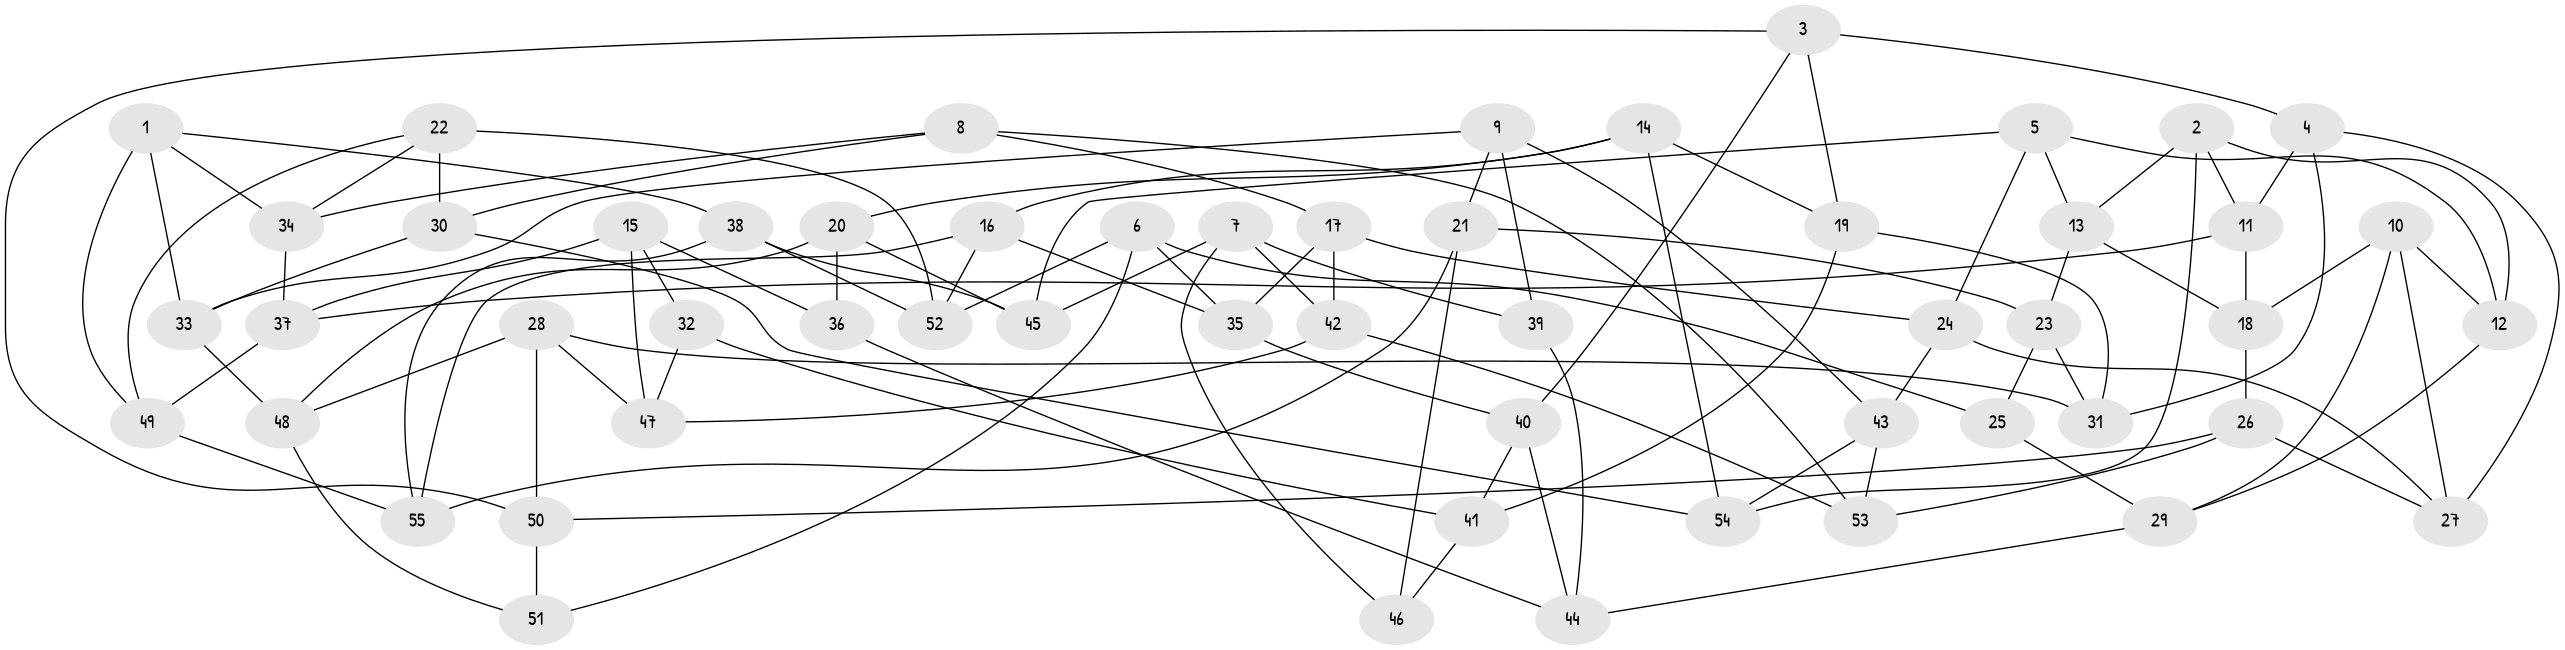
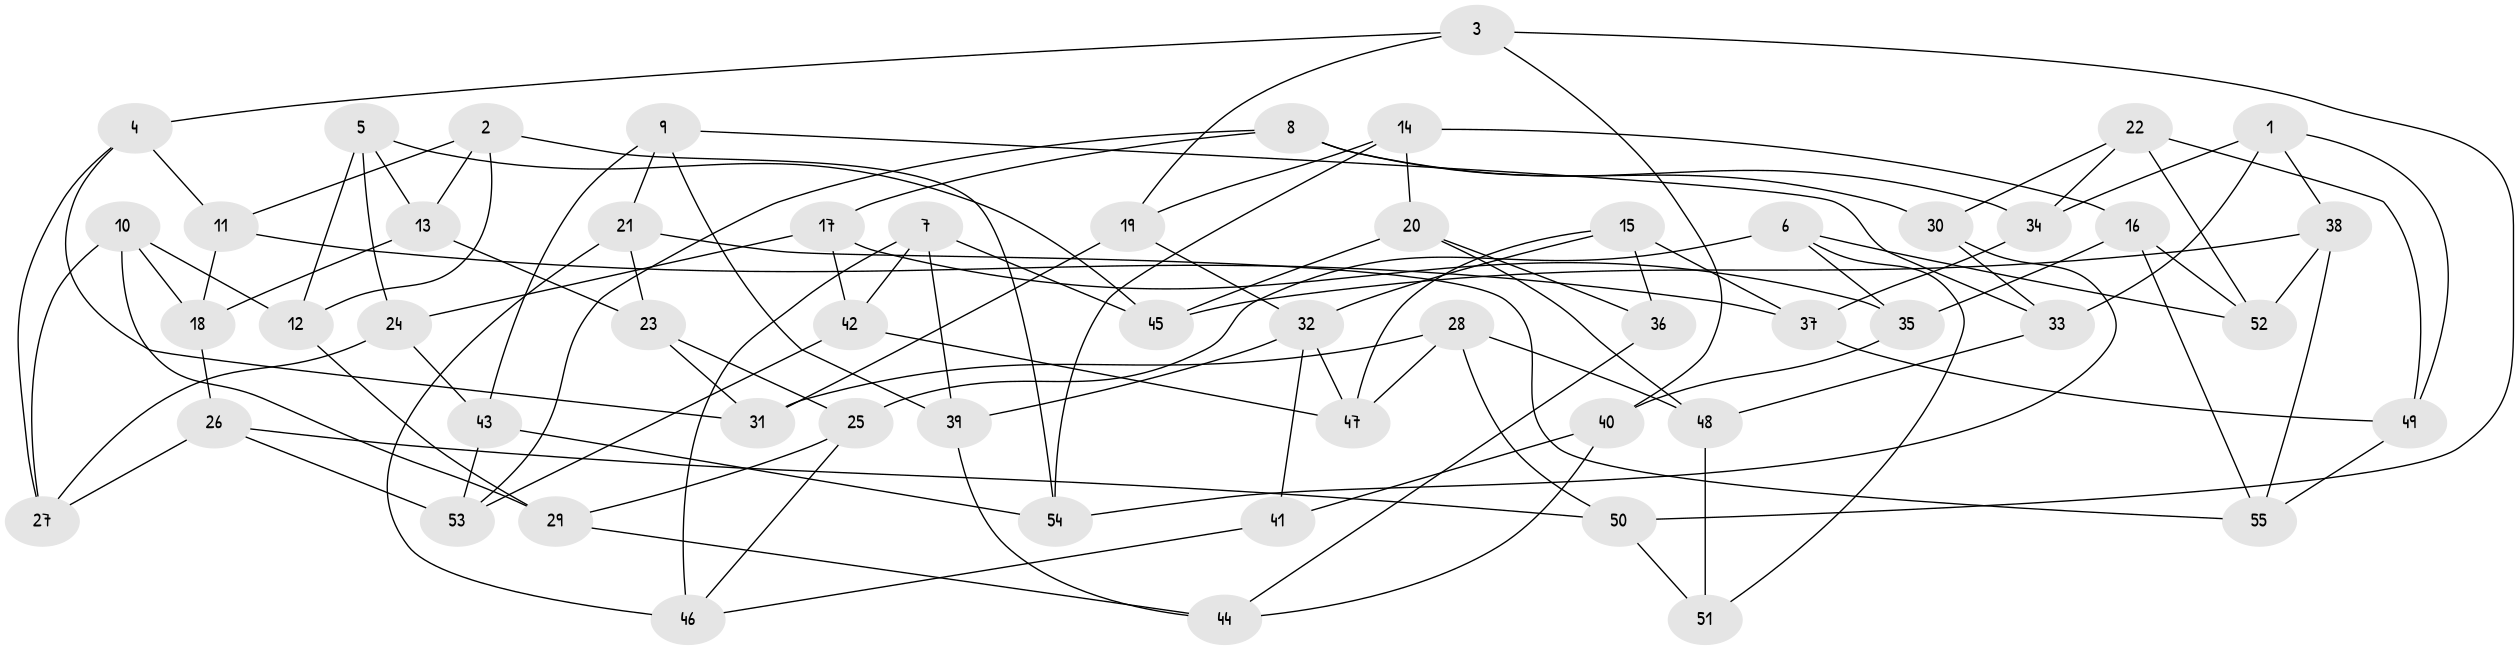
edge "32" -- "39": added
edge "19" -- "41": now "19" -- "32"
edge "25" -- "46": added
